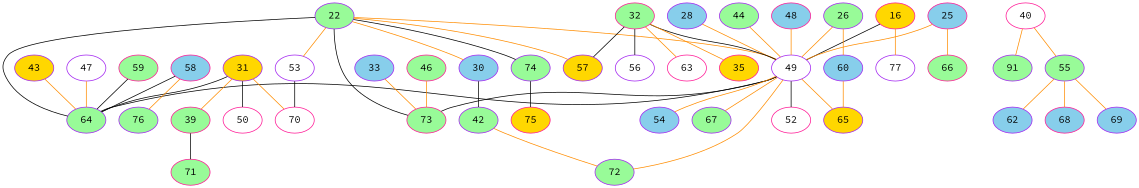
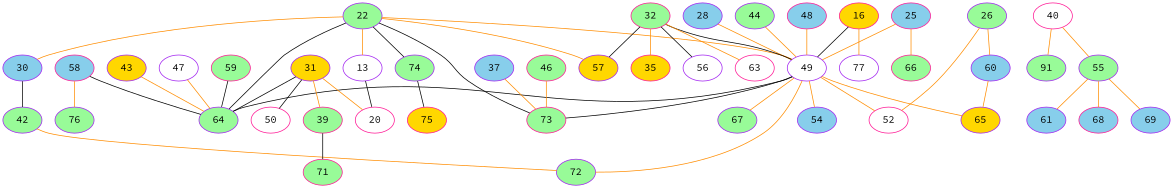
edge "26" -- "49": now "26" -- "52"
node "53": label "53" -> "13"
node "33": label "33" -> "37"
edge "49" -- "52": color black -> darkorange
node "70": label "70" -> "20"
node "62": label "62" -> "61"
